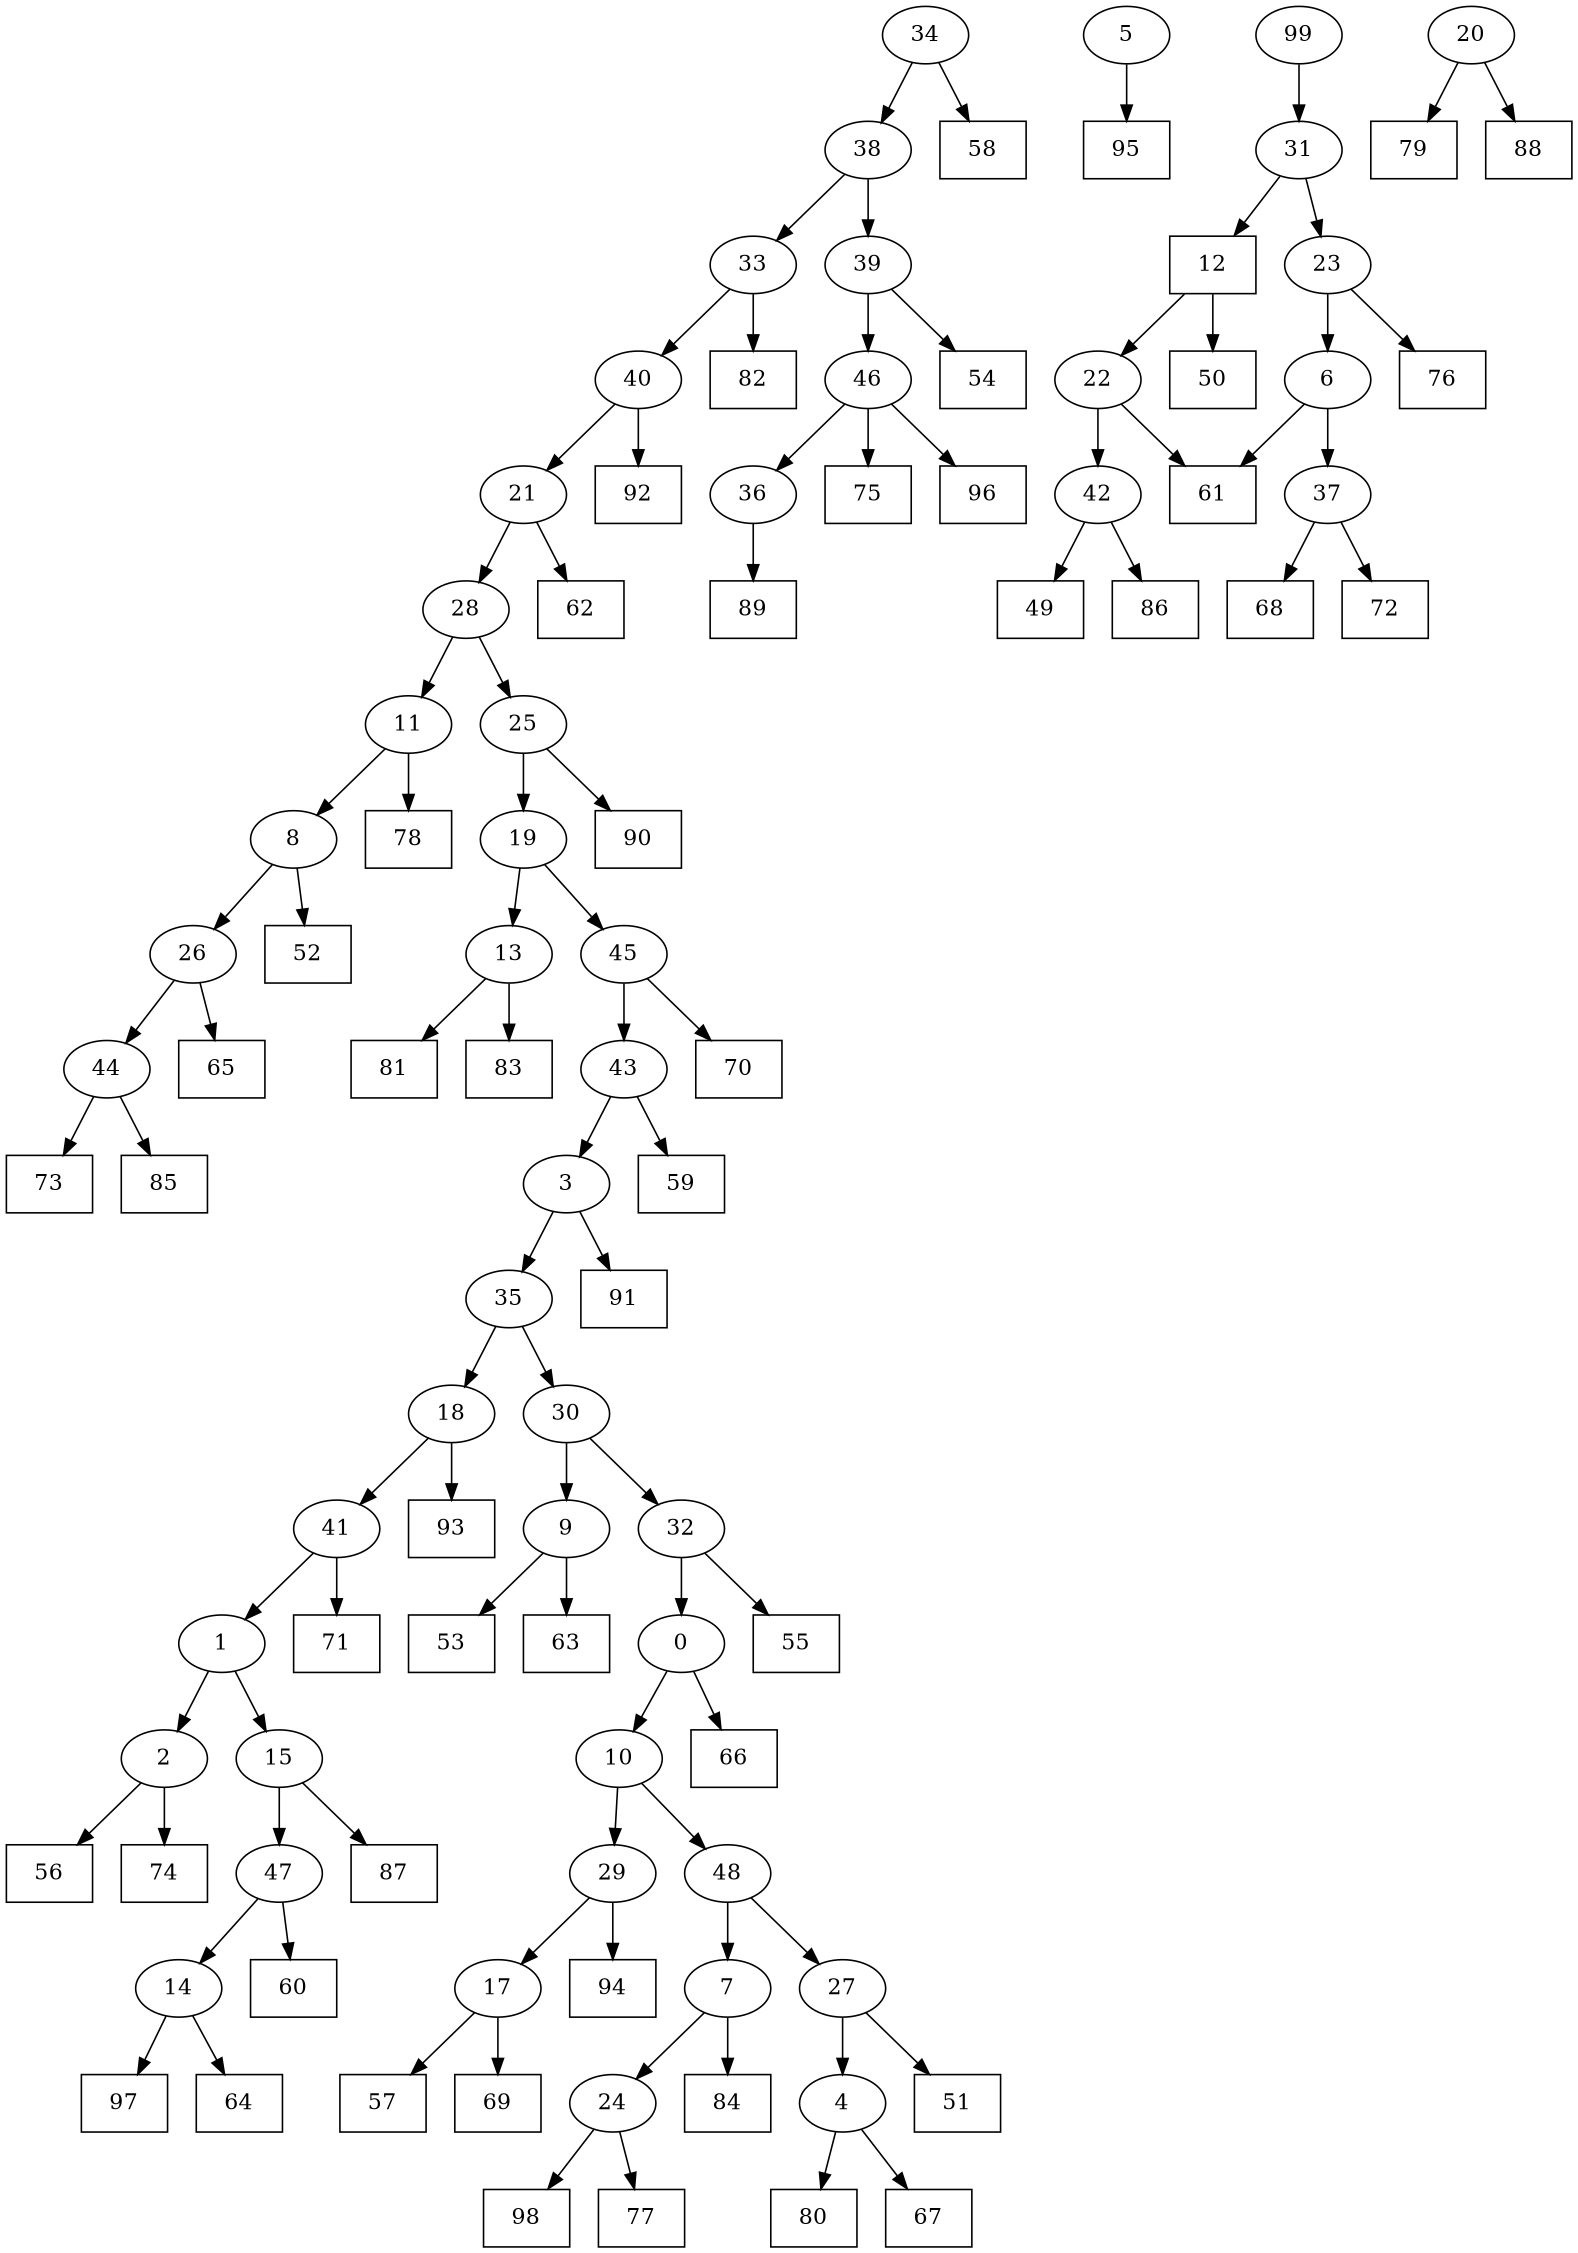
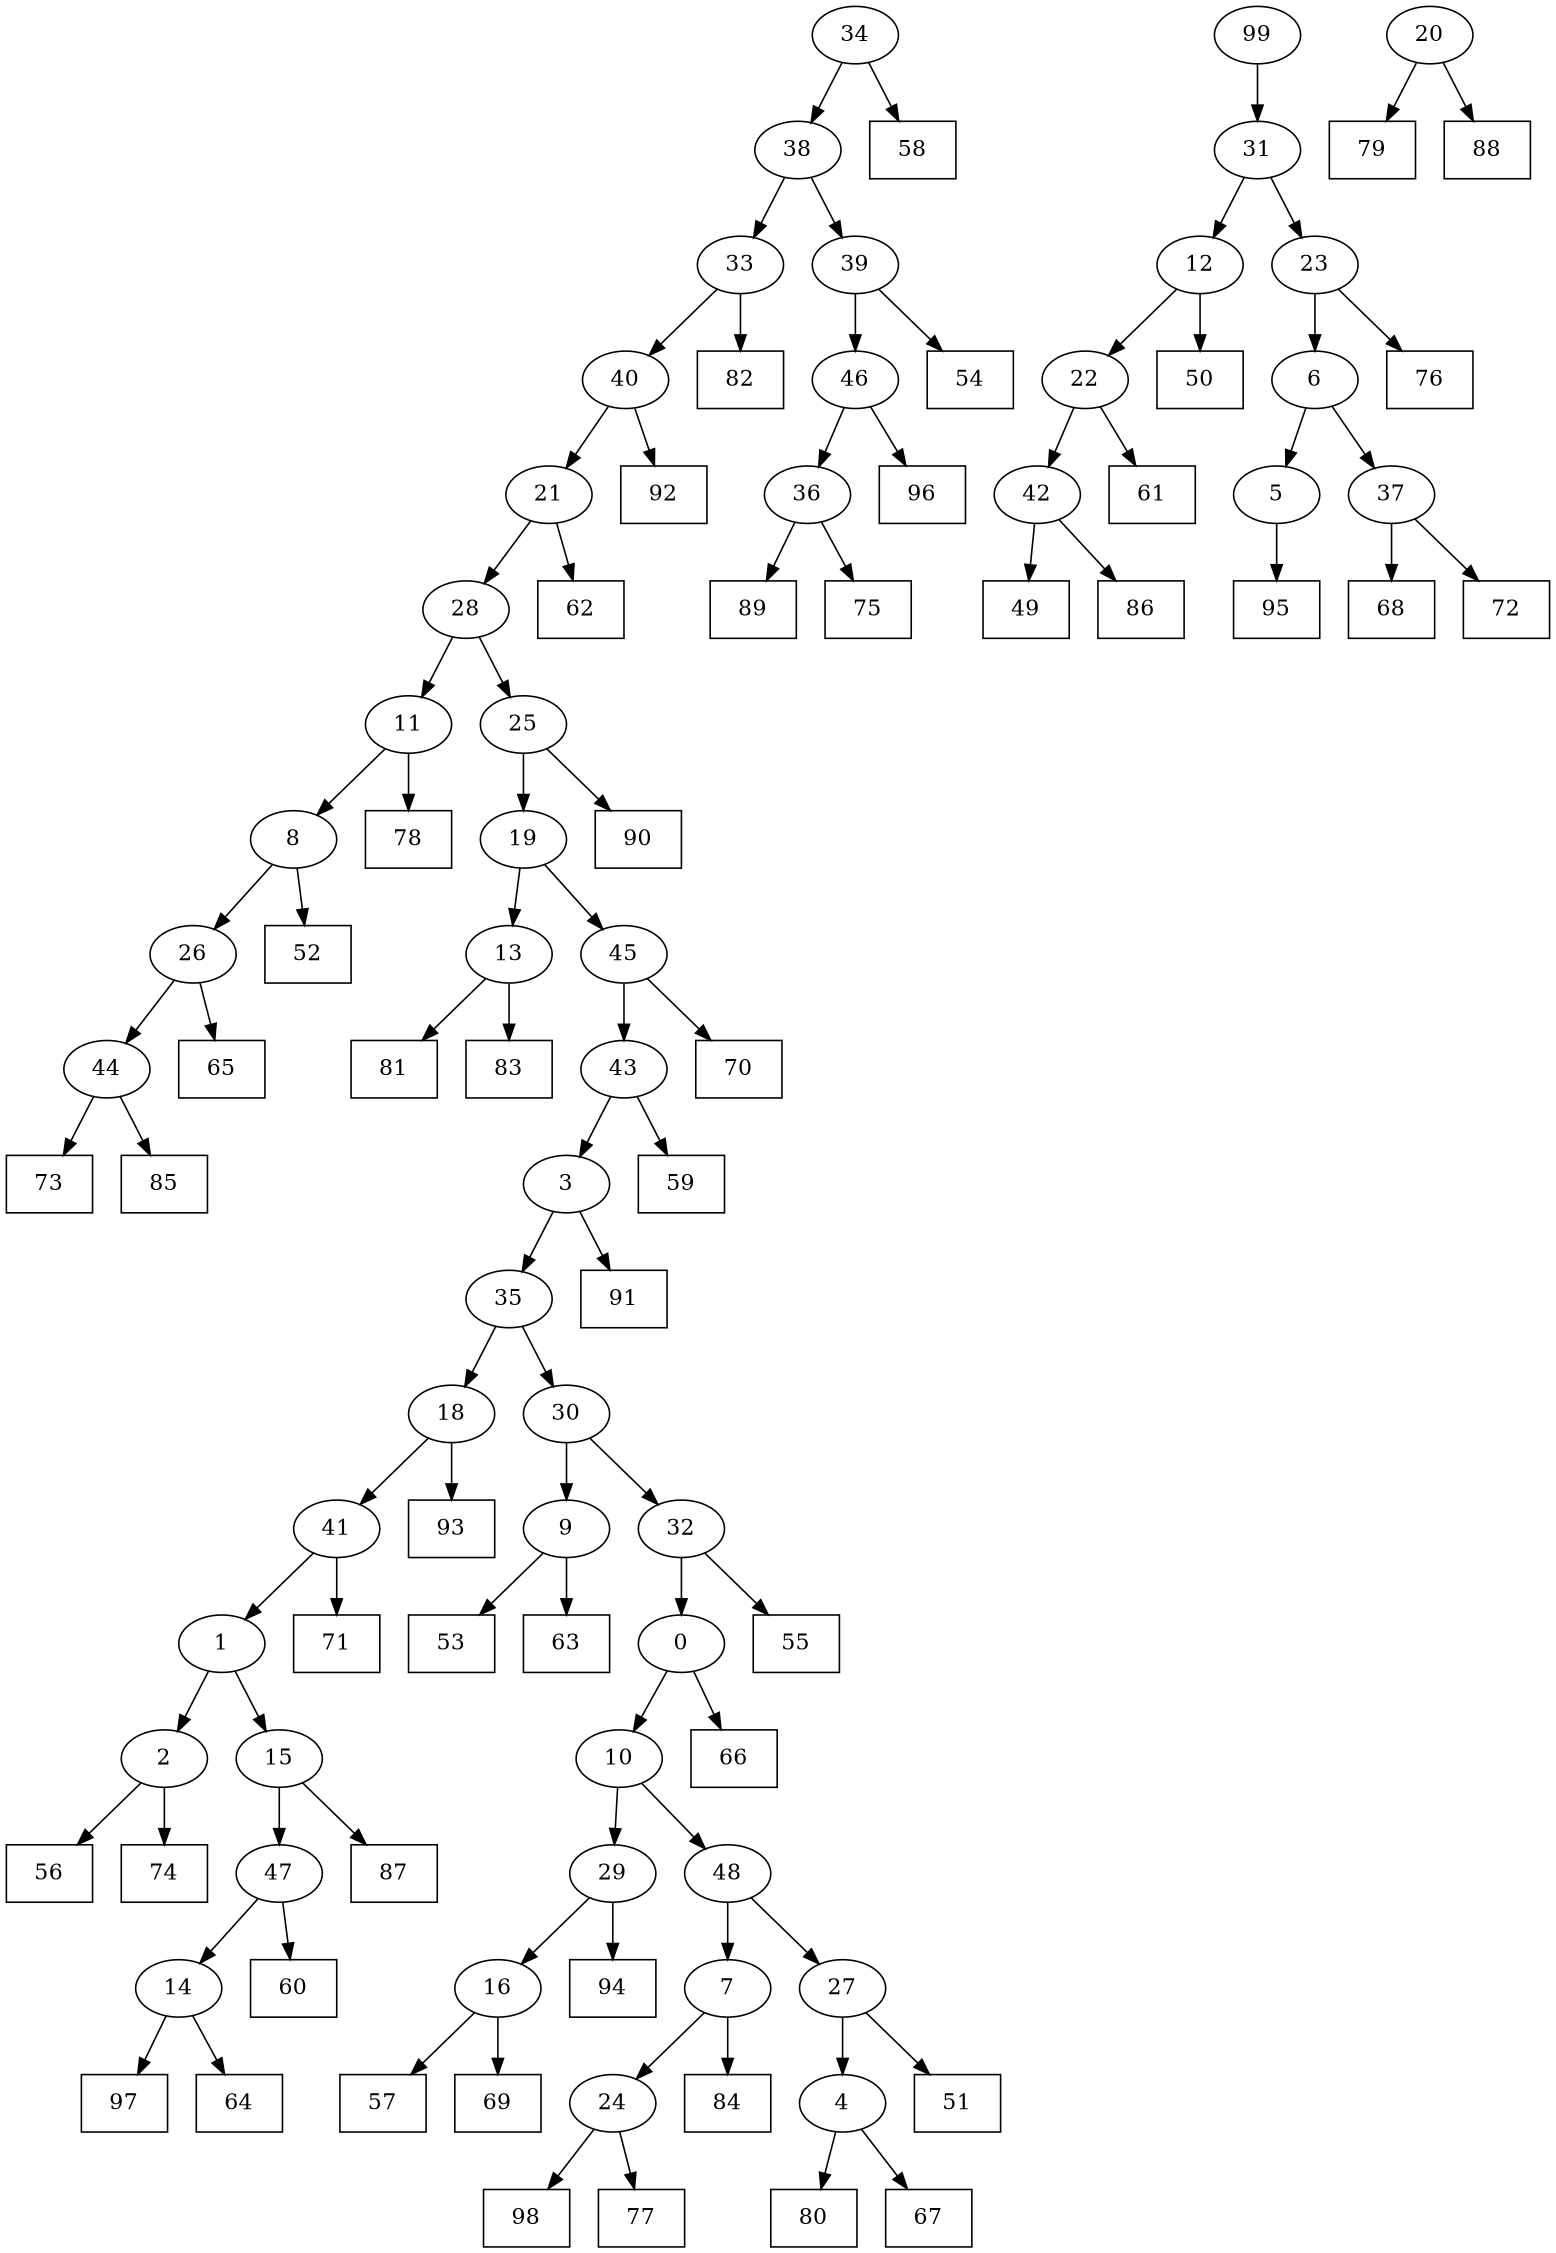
node "12": shape box -> ellipse
edge "46" -> "75": now "36" -> "75"
edge "6" -> "61": now "6" -> "5"
node "17": label "17" -> "16"
